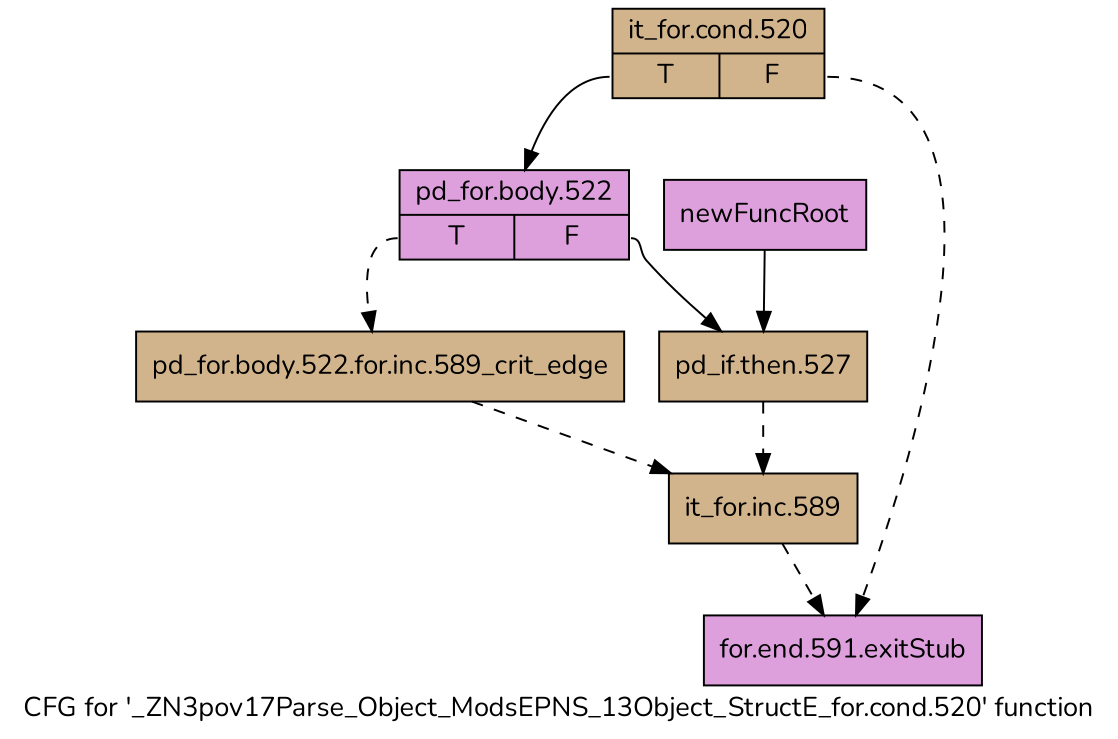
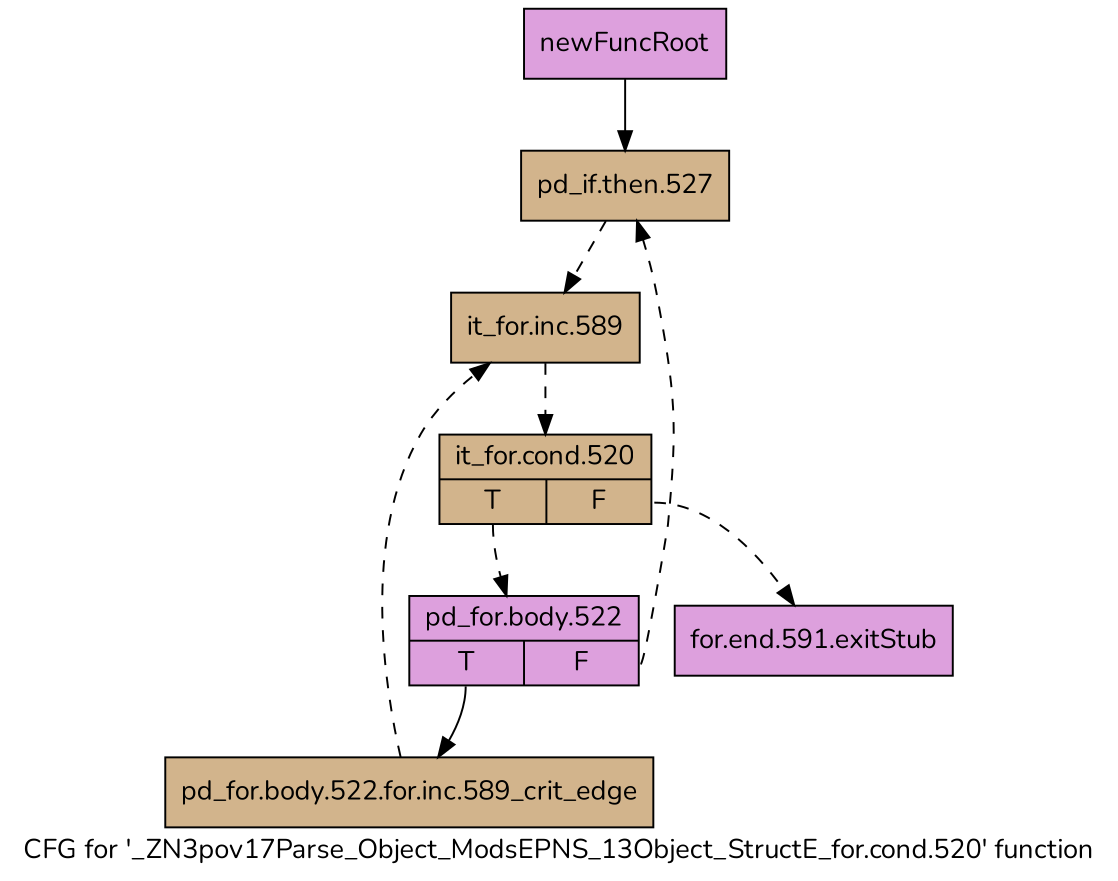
edge "it_for.cond.520" -> "pd_for.body.522": style solid -> dashed
edge "pd_for.body.522" -> "pd_for.body.522.for.inc.589_crit_edge": style dashed -> solid
edge "pd_for.body.522" -> "pd_if.then.527": style solid -> dashed
edge "it_for.inc.589" -> "for.end.591.exitStub": now "it_for.inc.589" -> "it_for.cond.520"
